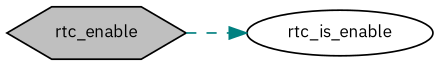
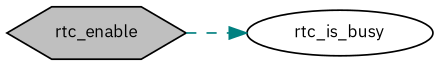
node "rtc_is_enable": label "rtc_is_enable" -> "rtc_is_busy"
